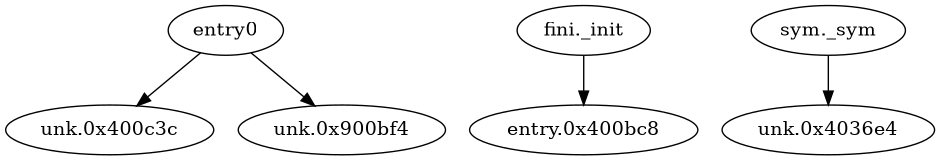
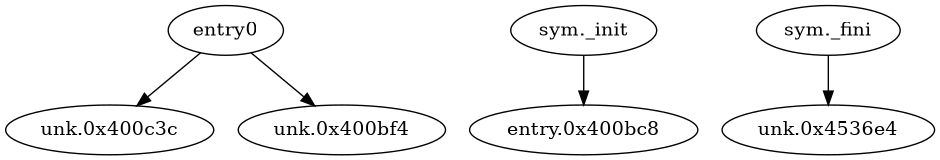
node "fini._init": label "fini._init" -> "sym._init"
node "sym._sym": label "sym._sym" -> "sym._fini"
node "unk.0x900bf4": label "unk.0x900bf4" -> "unk.0x400bf4"
node "unk.0x4036e4": label "unk.0x4036e4" -> "unk.0x4536e4"
